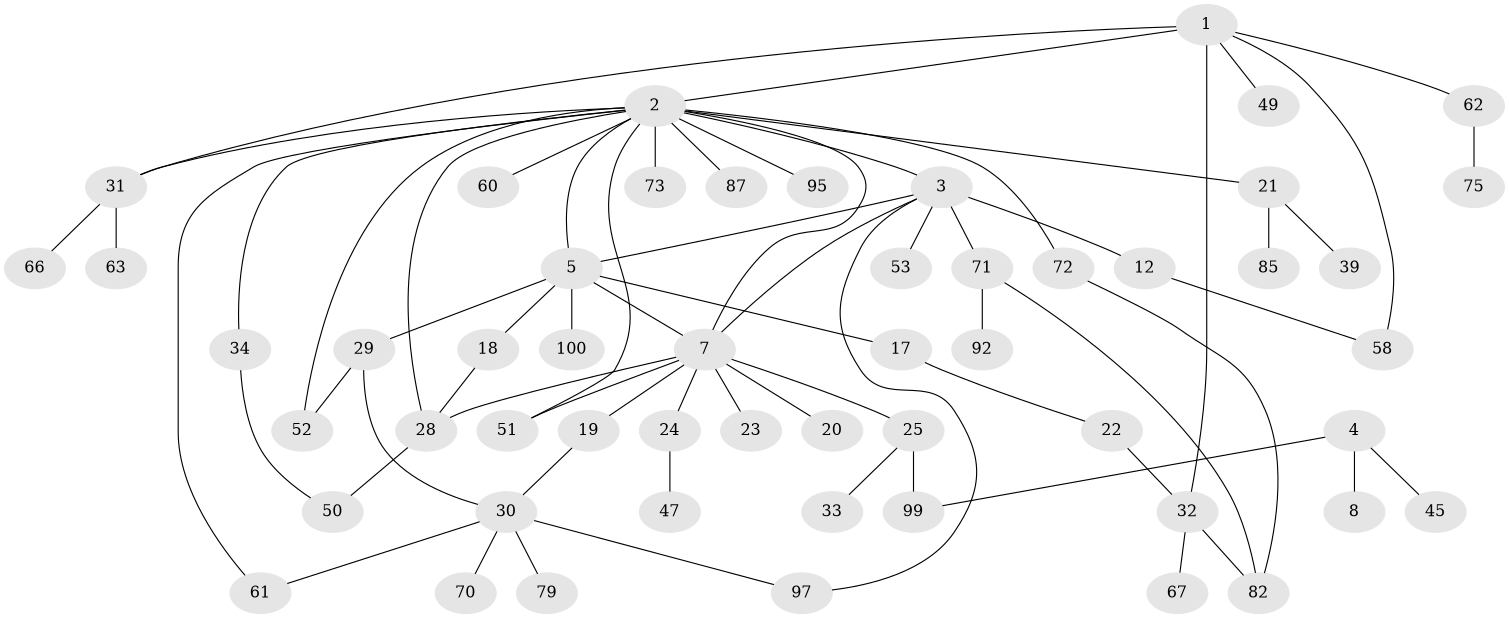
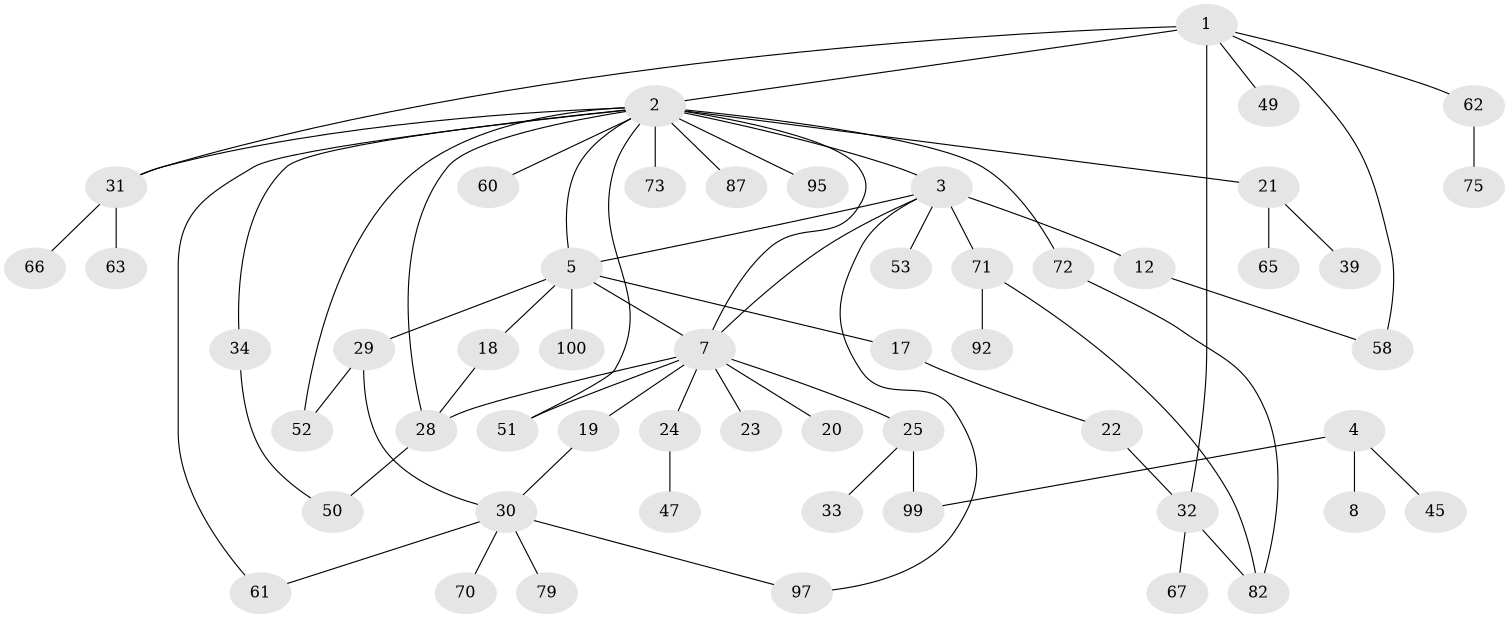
node "85": label "85" -> "65"
